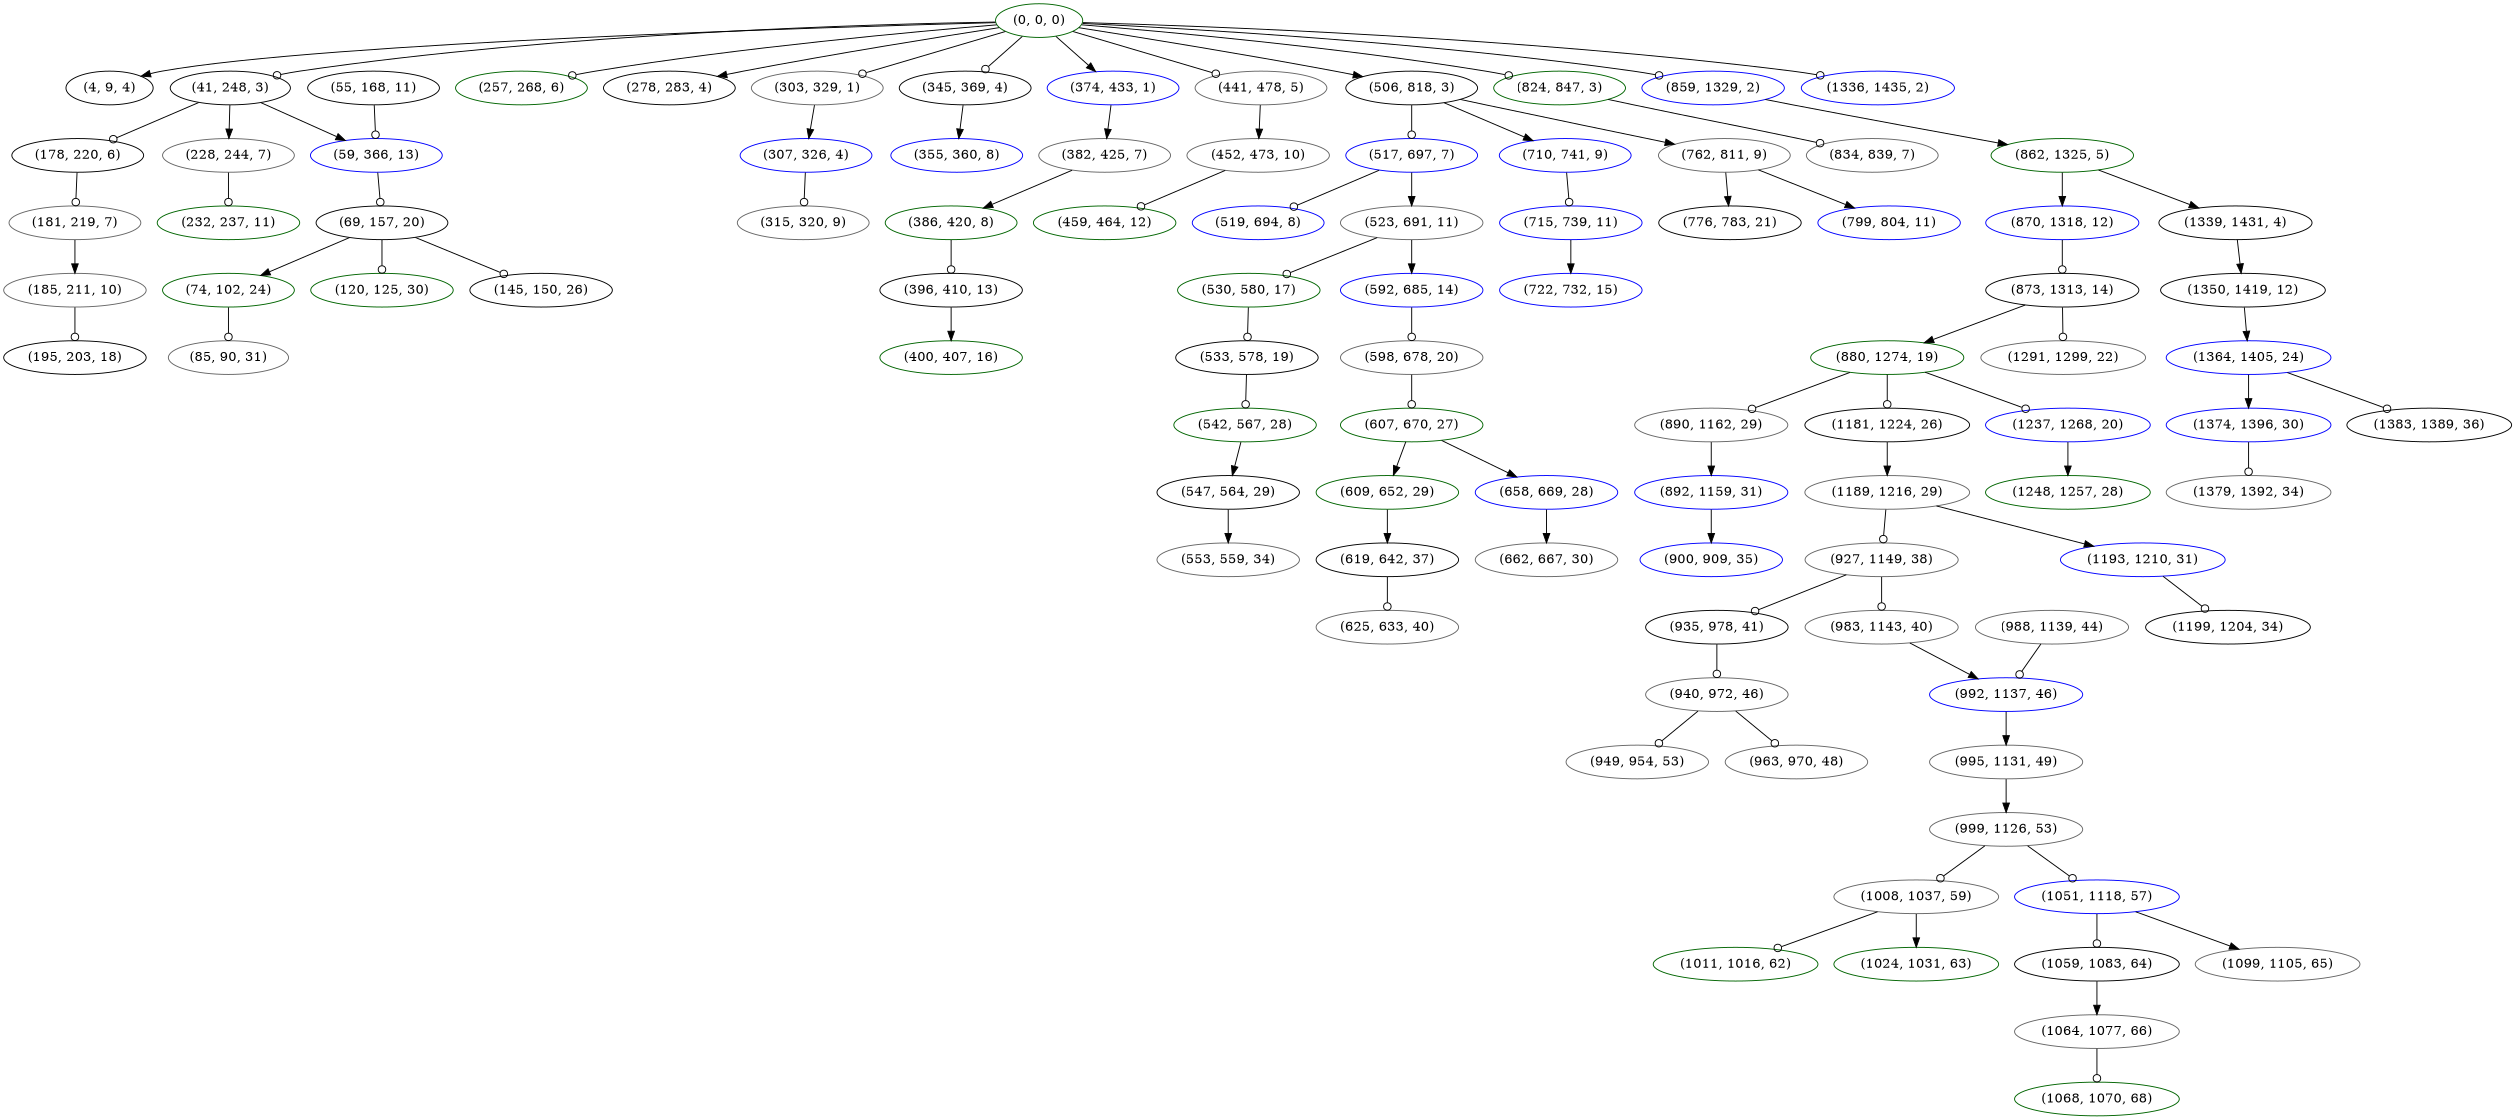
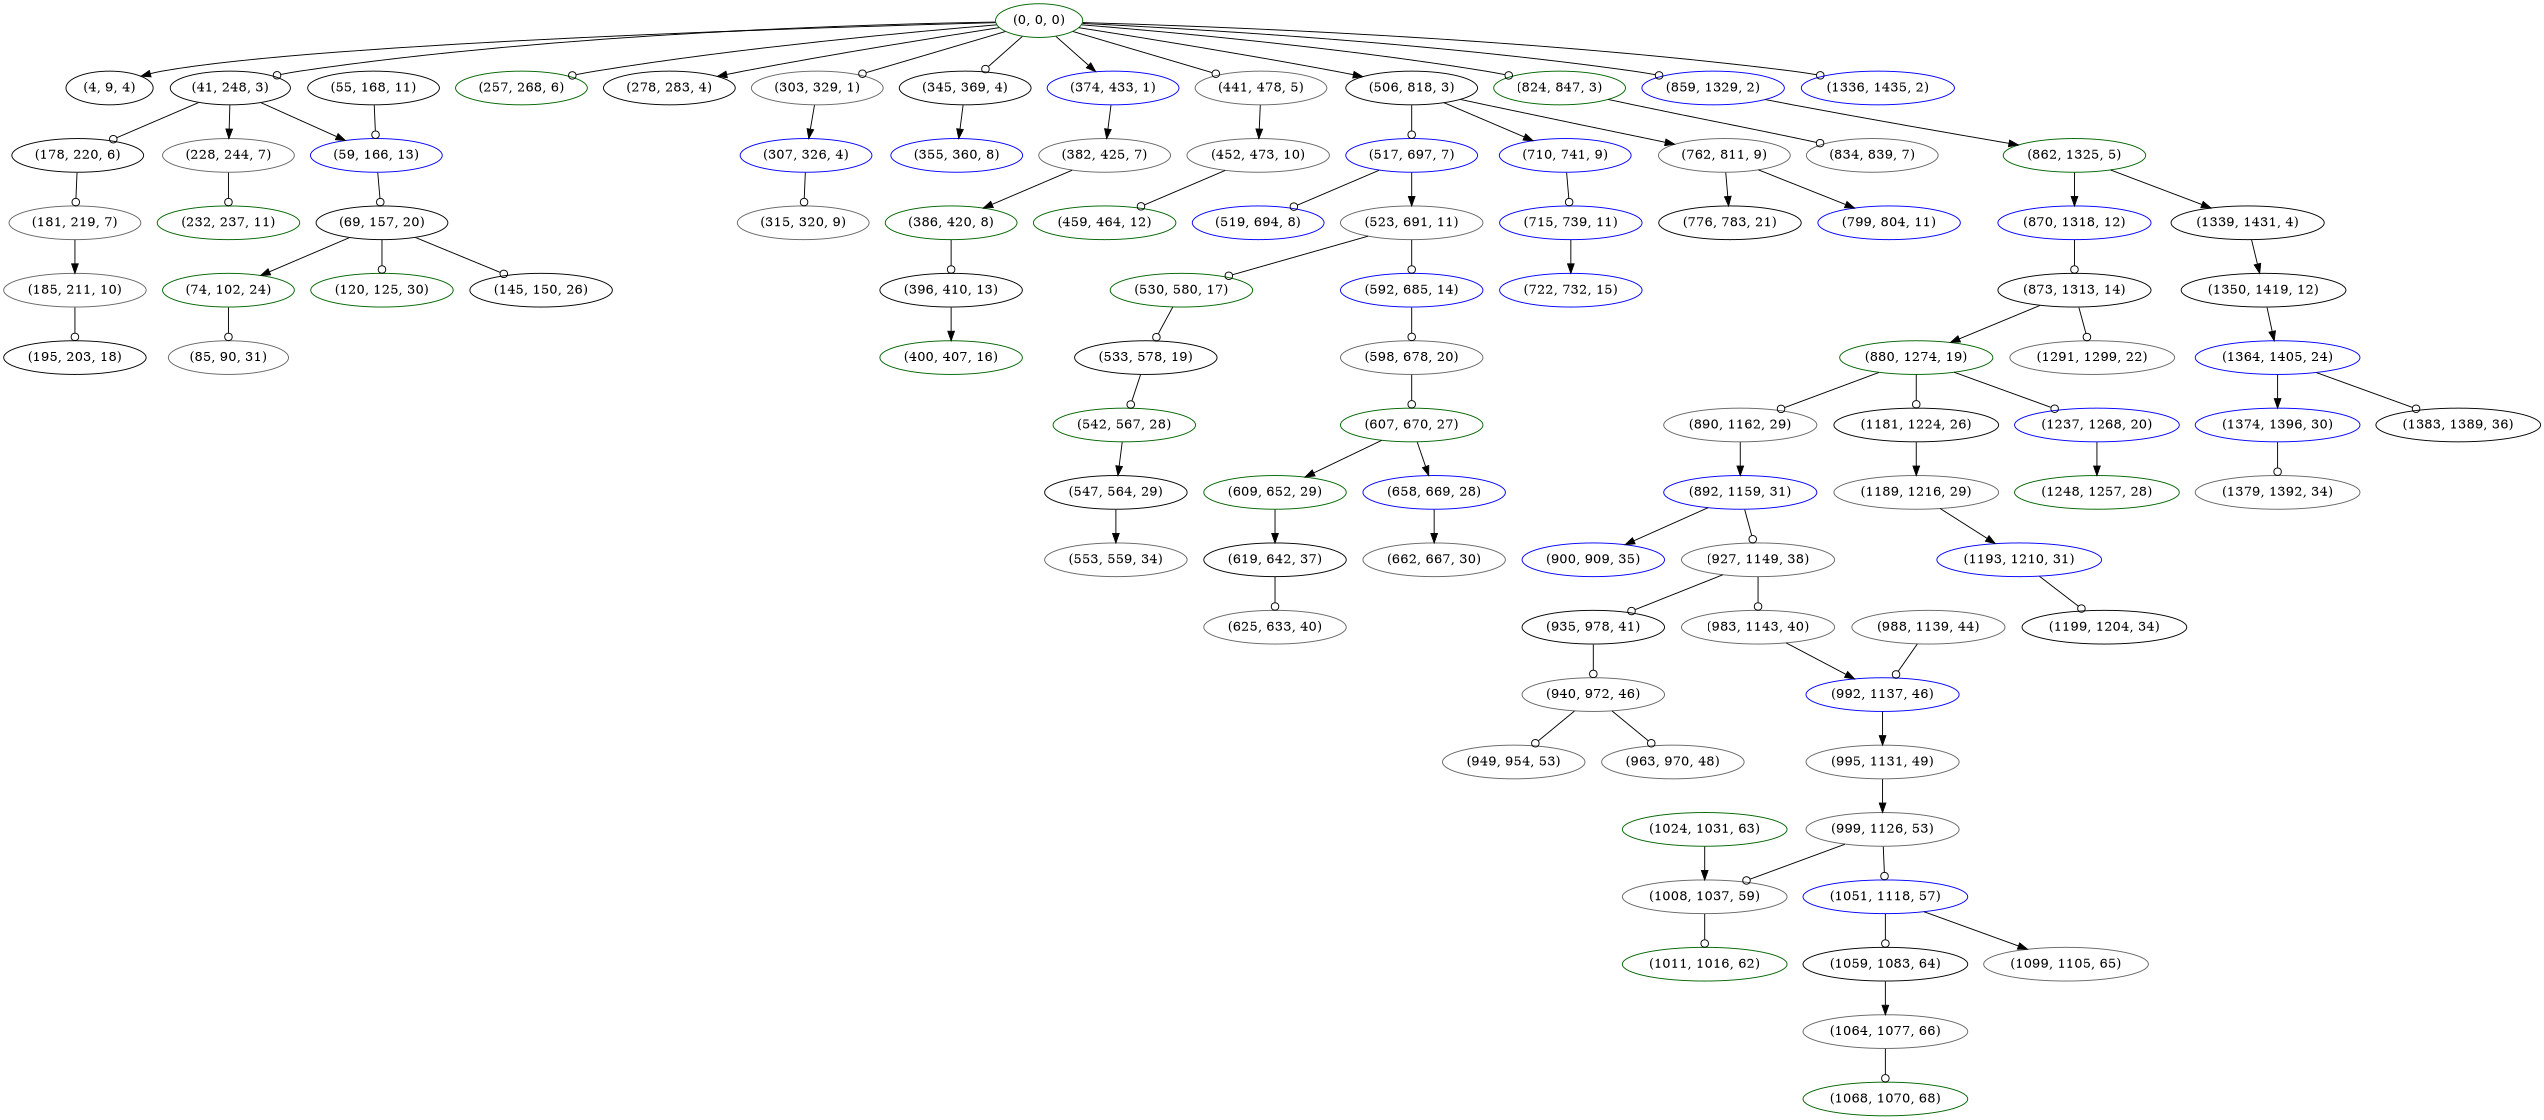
node "(59, 366, 13)": label "(59, 366, 13)" -> "(59, 166, 13)"
edge "(523, 691, 11)" -> "(592, 685, 14)": arrowhead normal -> odot
edge "(1189, 1216, 29)" -> "(927, 1149, 38)": now "(892, 1159, 31)" -> "(927, 1149, 38)"
edge "(1008, 1037, 59)" -> "(1024, 1031, 63)": reversed
